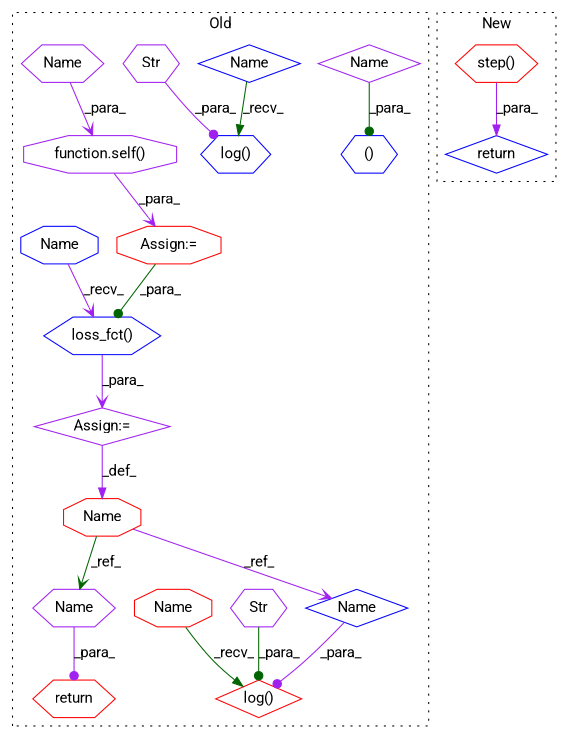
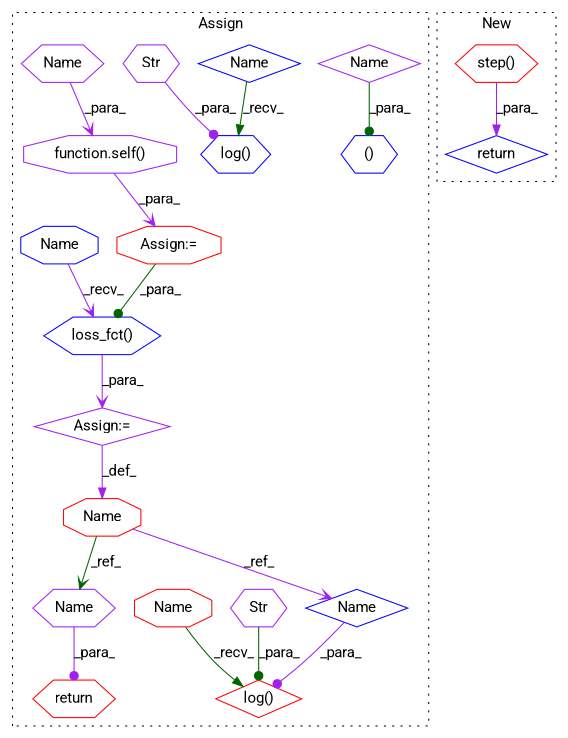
cluster "Old": label "Old" -> "Assign"
